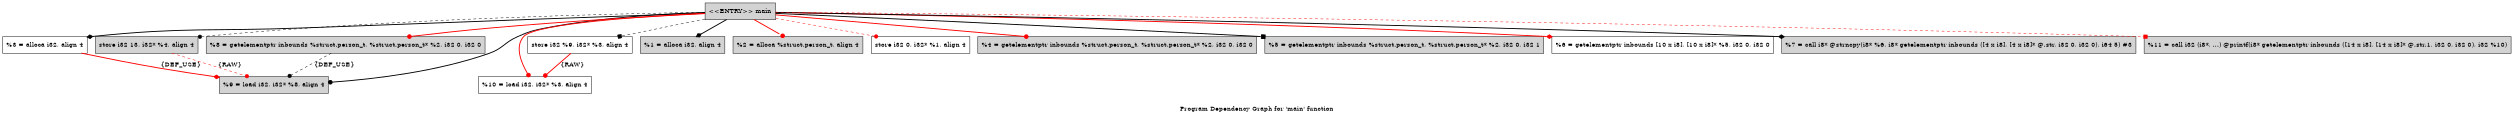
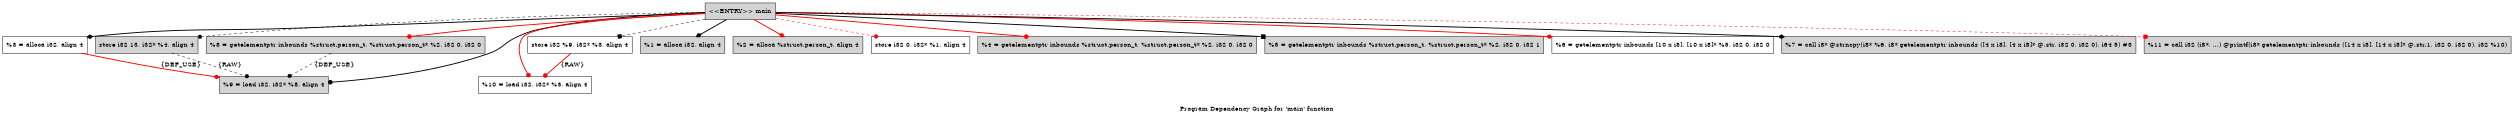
edge "<<ENTRY>> main" -> "%2 = alloca %struct.person_t, align 4": arrowhead dot -> diamond
edge "store i32 13, i32* %4, align 4" -> "%9 = load i32, i32* %8, align 4": color red -> black
